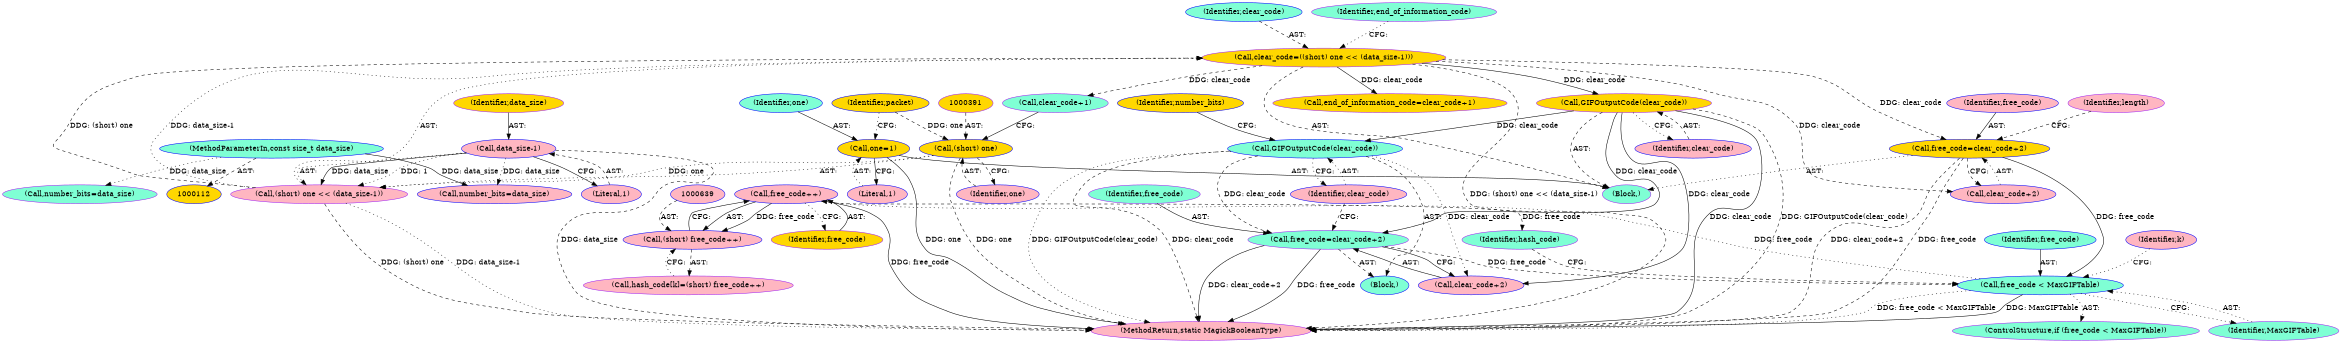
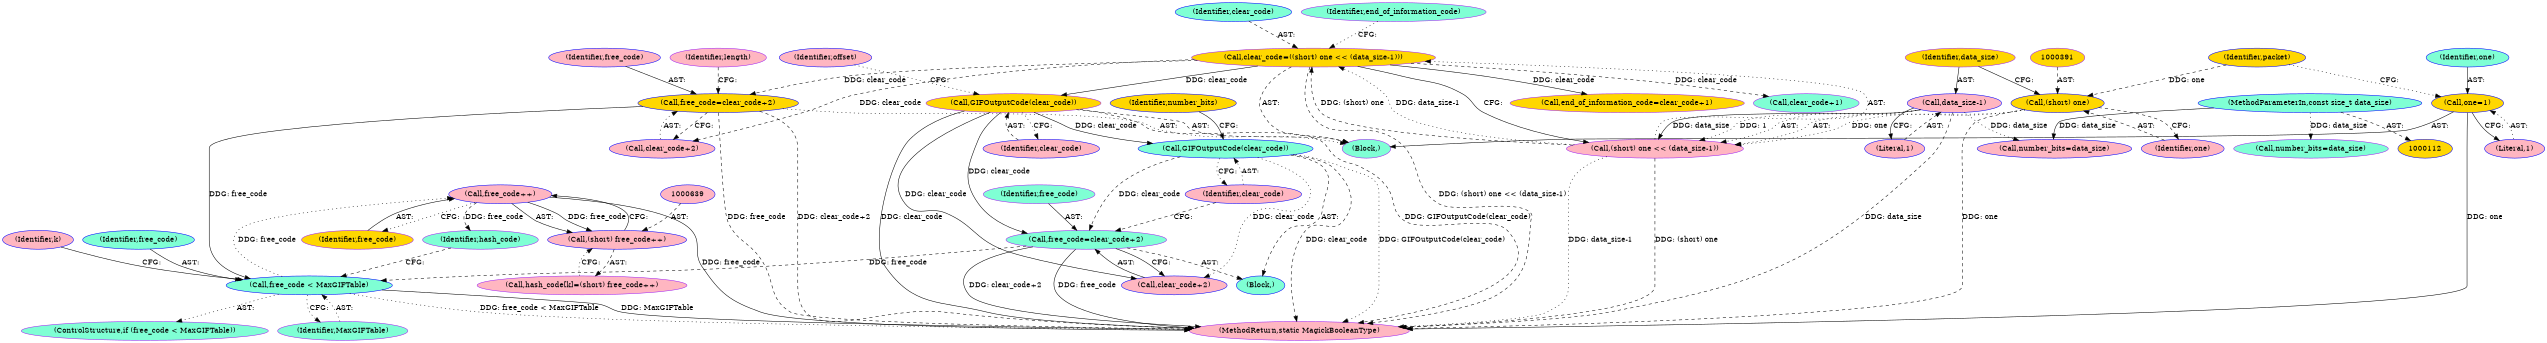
node "(Identifier,offset)": added
edge "(Call,clear_code=((short) one << (data_size-1)))" -> "(Call,(short) one << (data_size-1))": added, label "CFG:"
edge "(Call,clear_code+1)" -> "(Call,(short) one)": now "(Identifier,data_size)" -> "(Call,(short) one)"
edge "(Identifier,k)" -> "(Call,free_code < MaxGIFTable)": style dotted -> solid
